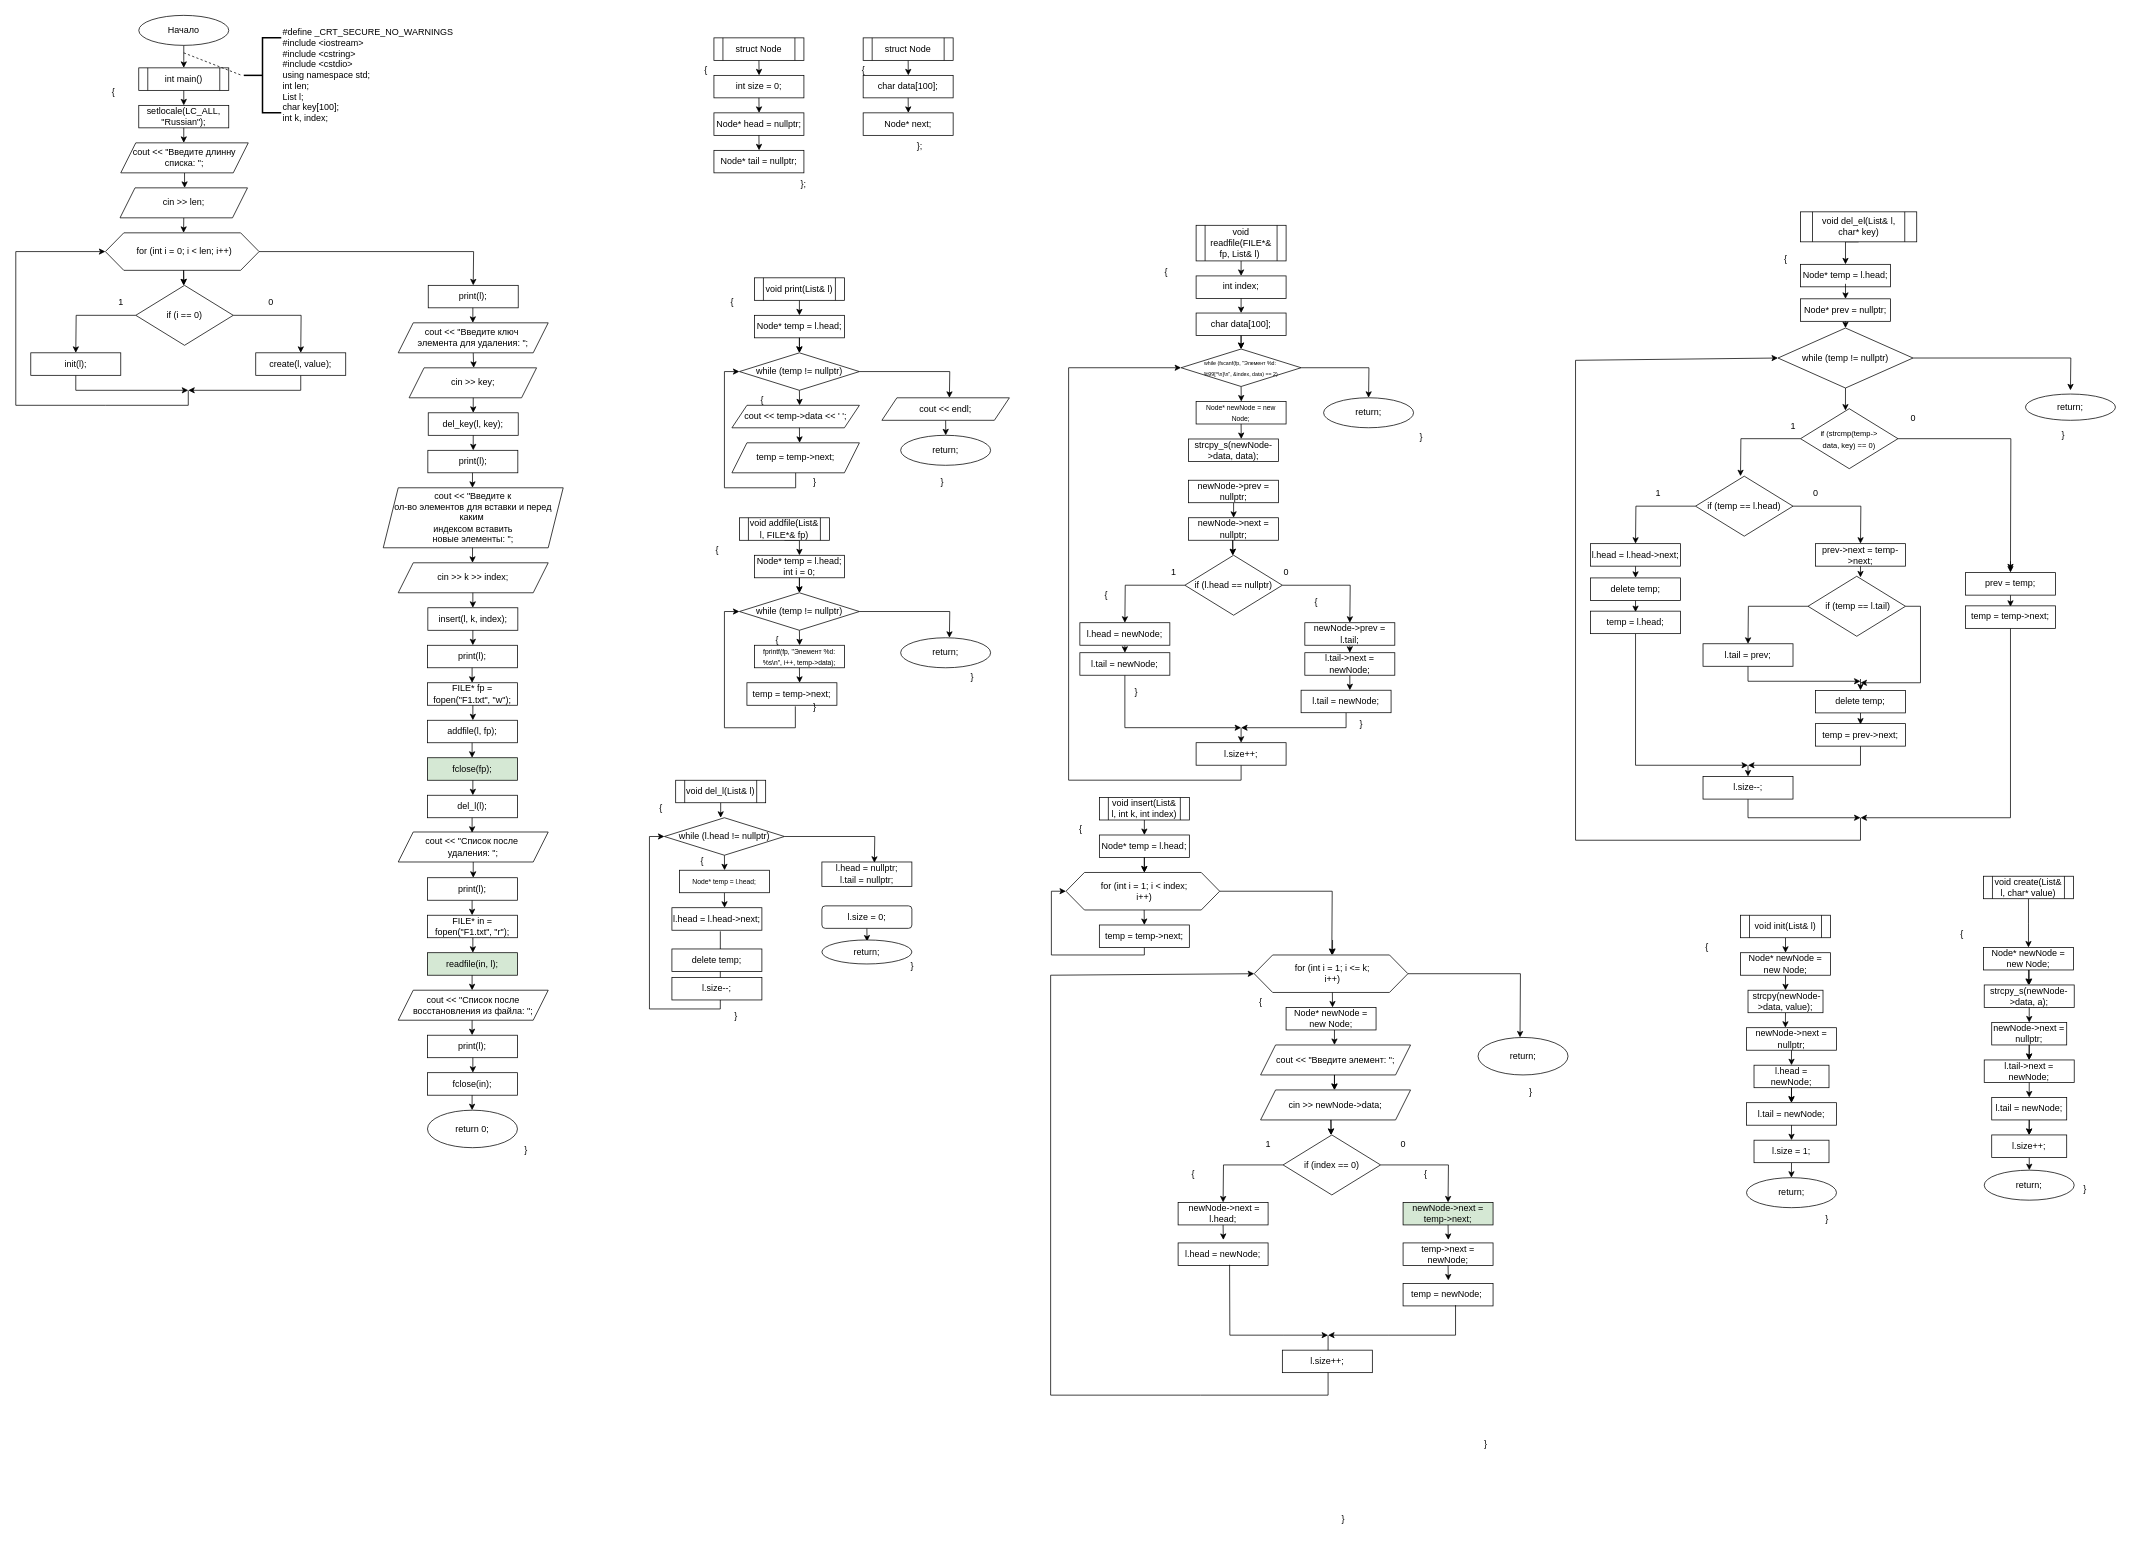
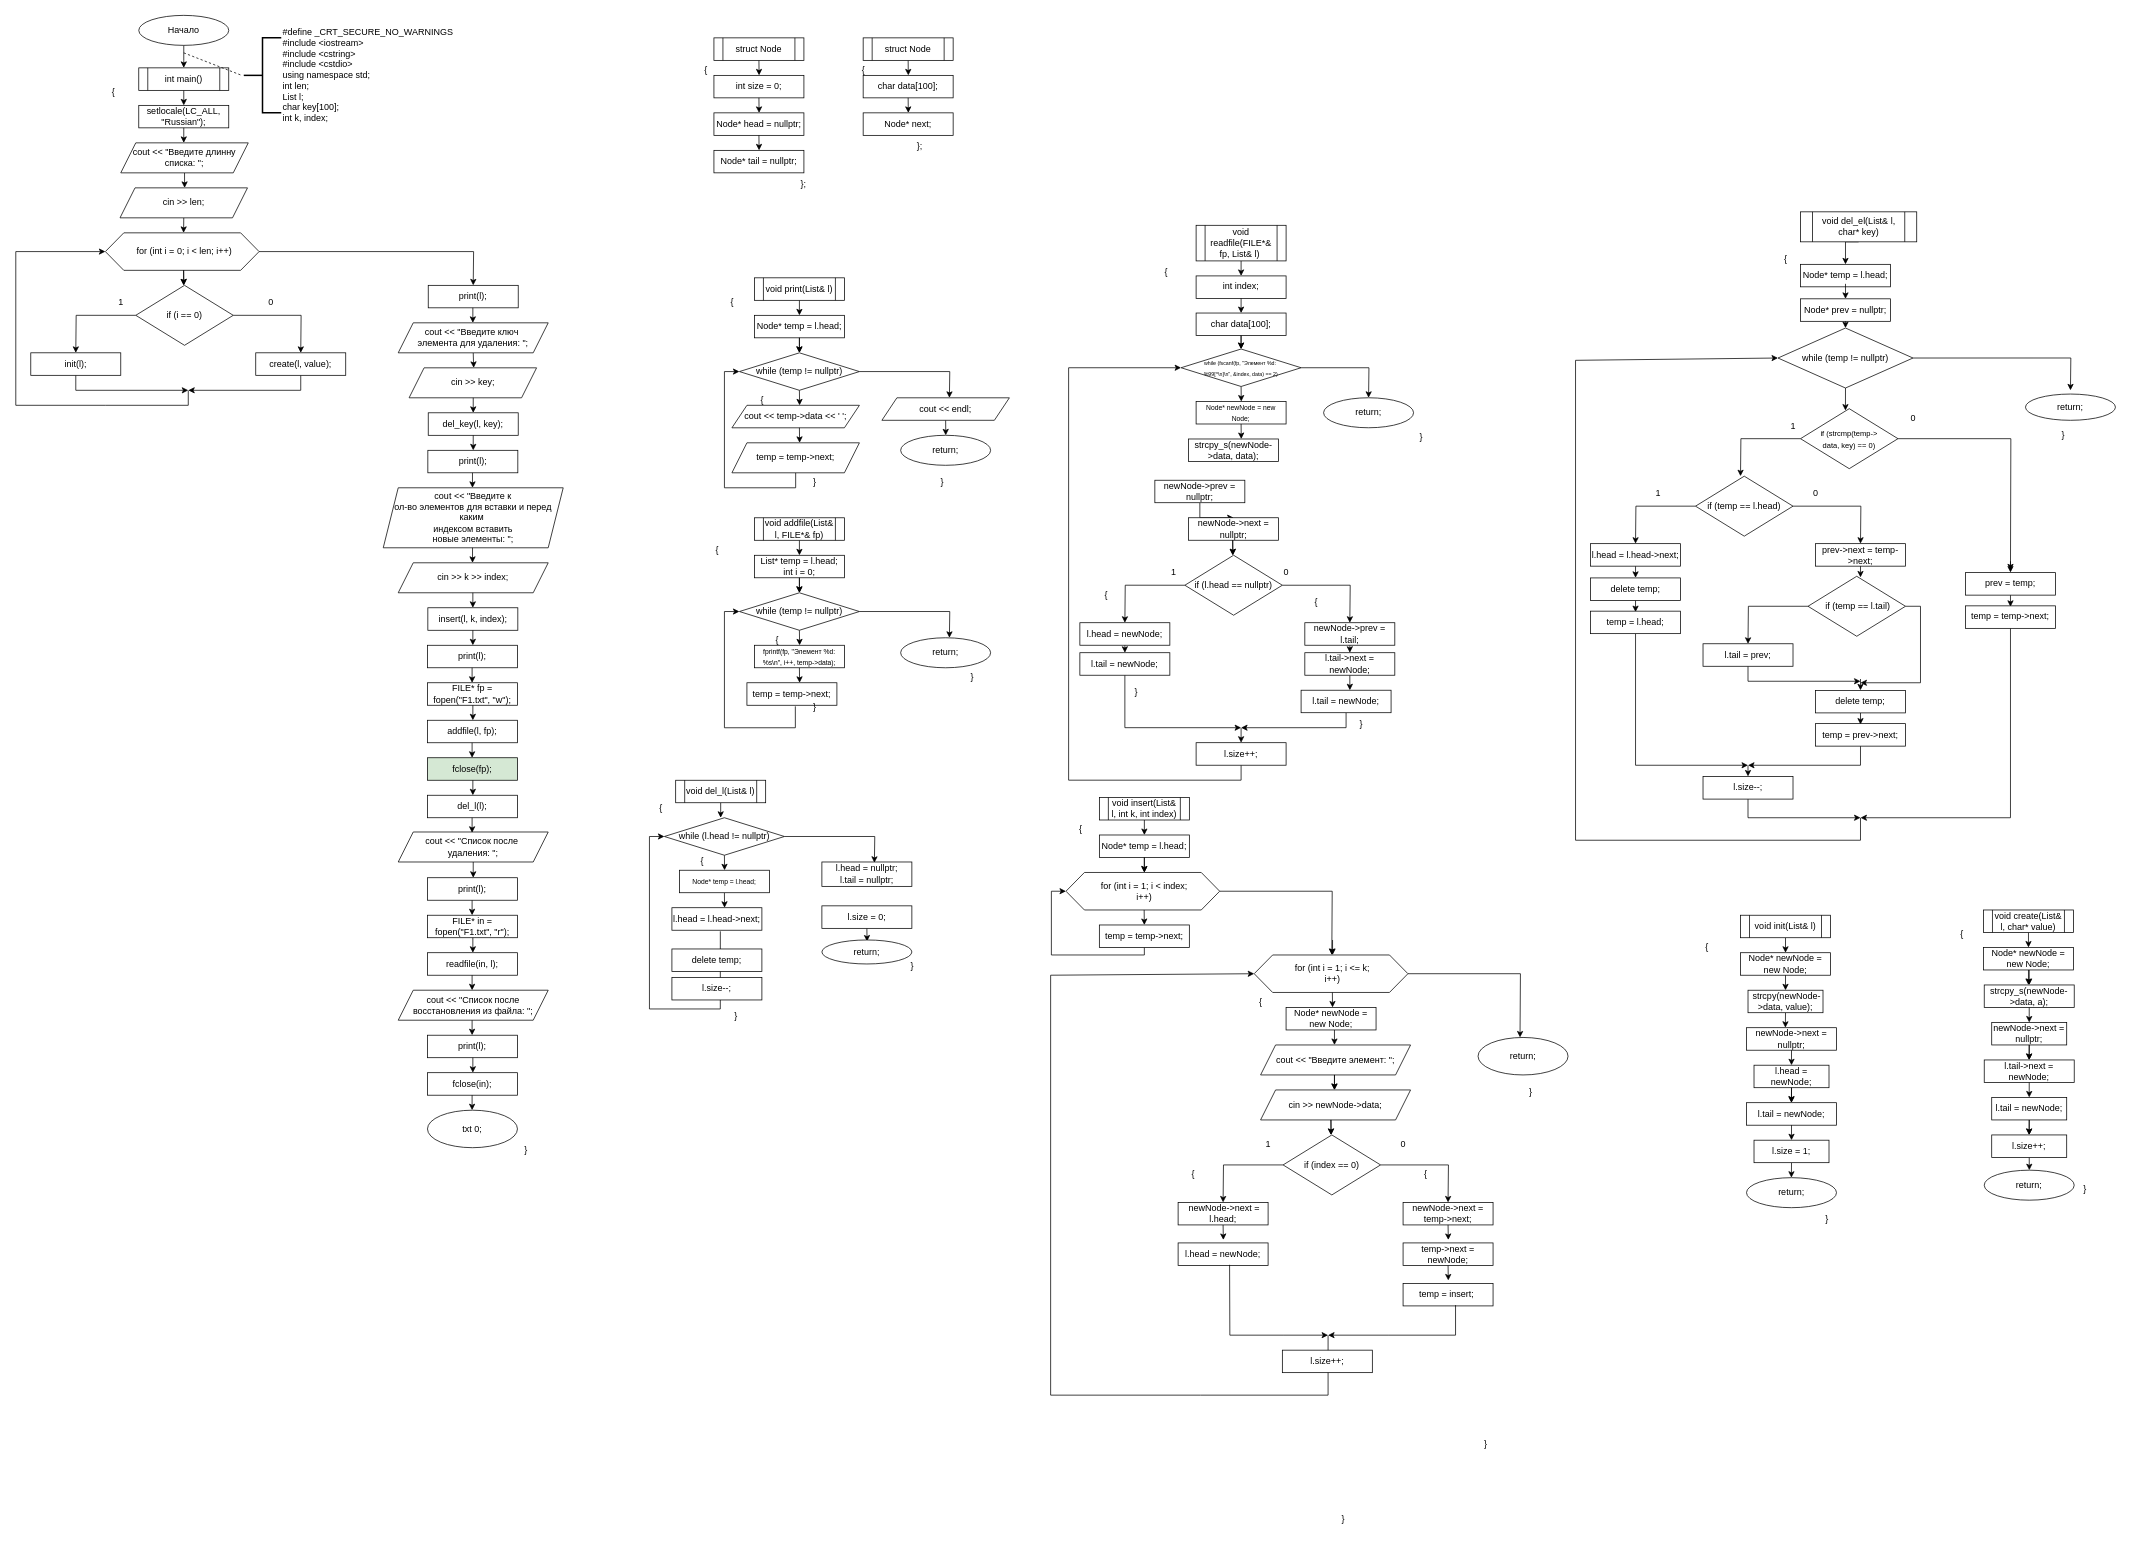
node "newNode->prev = nullptr;": moved (1233, 492) -> (1200, 492)
node "void addfile(List& l, FILE*& fp)": moved (784, 529) -> (799, 529)
node "Node* temp = l.head; int i = 0;": label "Node* temp = l.head; int i = 0;" -> "List* temp = l.head; int i = 0;"
node "void create(List& l, char* value)": moved (2028, 888) -> (2028, 921)
node "l.size = 0;": shape rounded rectangle -> rectangle
node "readfile(in, l);": fillcolor #d5e8d4 -> #ffffff
node "return 0;": label "return 0;" -> "txt 0;"
node "newNode->next = temp->next;": fillcolor #d5e8d4 -> #ffffff
node "temp = newNode;": label "temp = newNode;" -> "temp = insert;"
